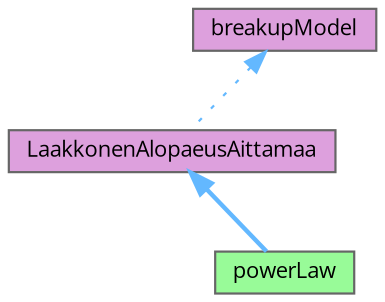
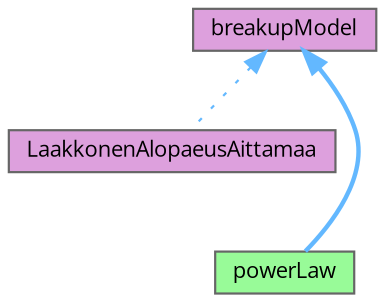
edge "powerLaw" -> "LaakkonenAlopaeusAittamaa": now "powerLaw" -> "breakupModel"
